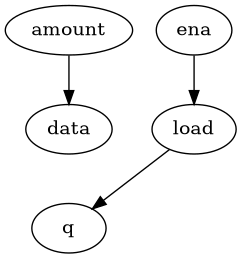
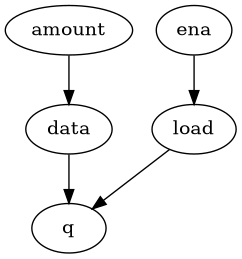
edge "data" -> "q": added
